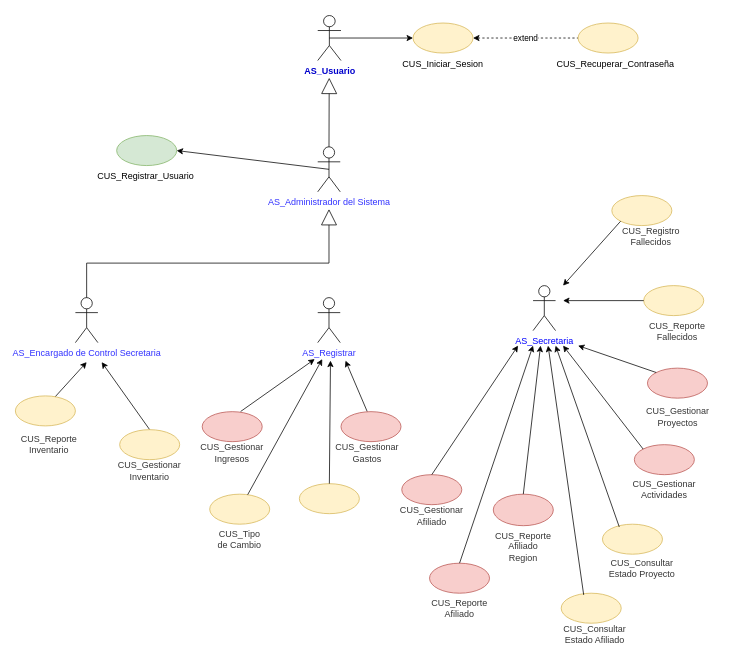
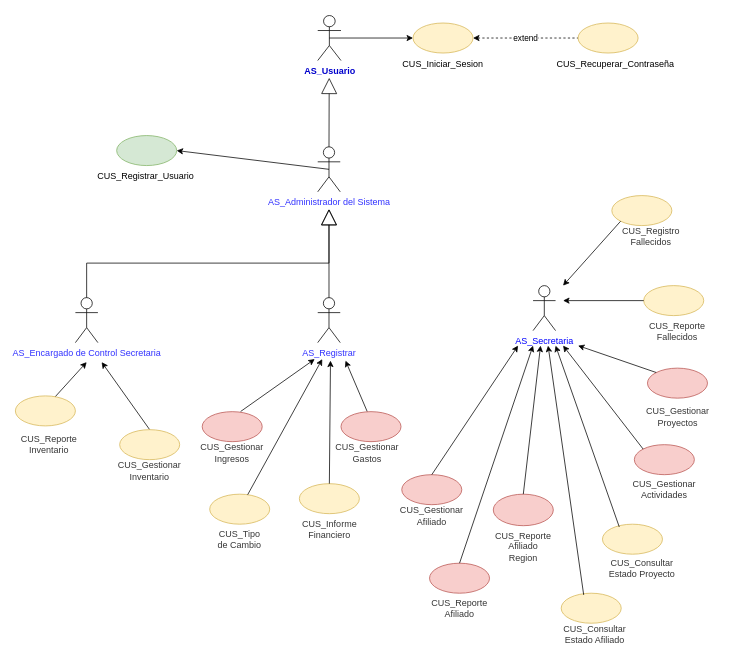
edge "AS_Registrar" -> "AS_Administrador del Sistema": added
node "CUS_Informe Financiero": added
